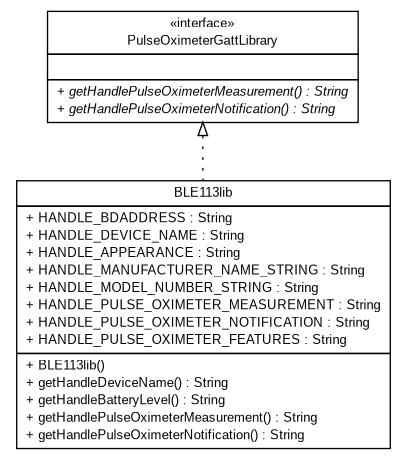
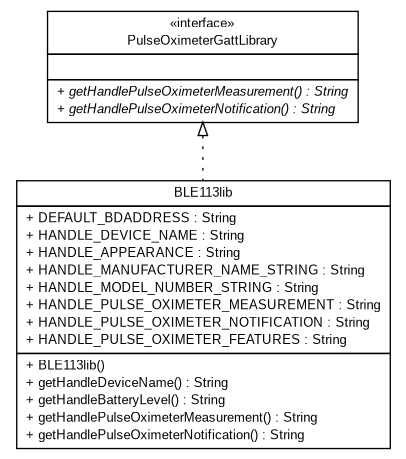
node "BLE113lib": text "+ HANDLE_BDADDRESS : String" -> "+ DEFAULT_BDADDRESS : String"
